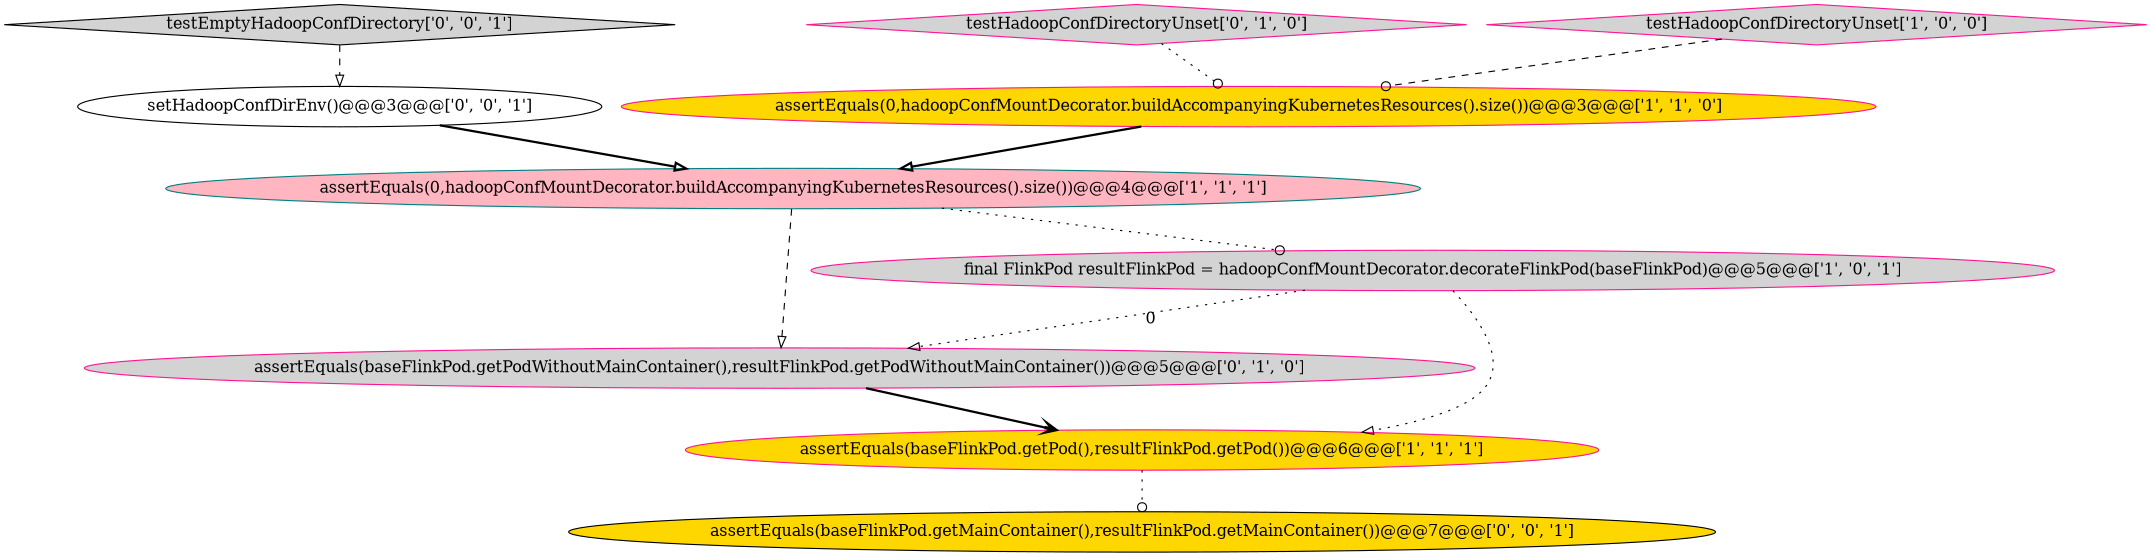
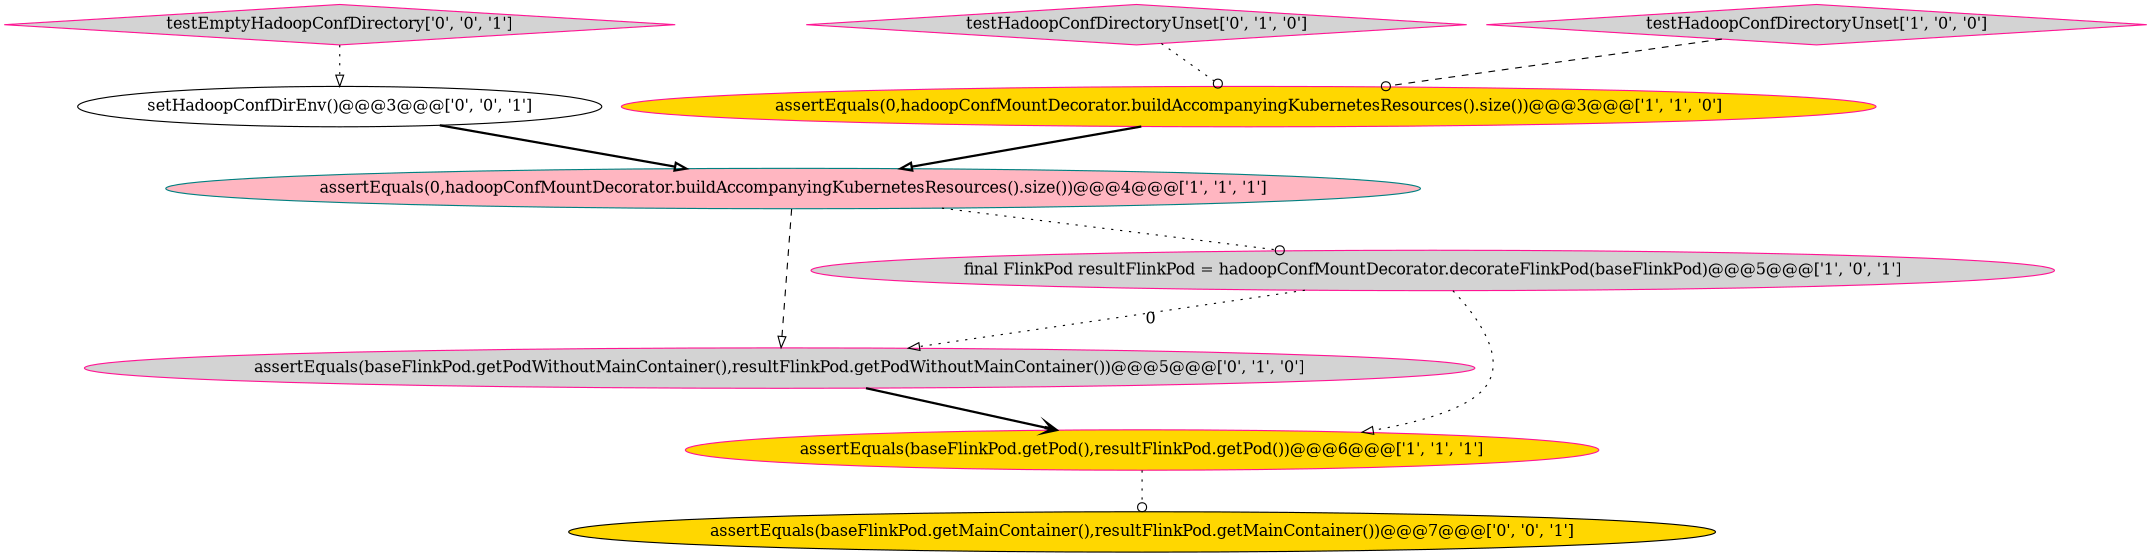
node "testEmptyHadoopConfDirectory['0', '0', '1']": color black -> deeppink
edge "testEmptyHadoopConfDirectory['0', '0', '1']" -> "setHadoopConfDirEnv()@@@3@@@['0', '0', '1']": style dashed -> dotted
